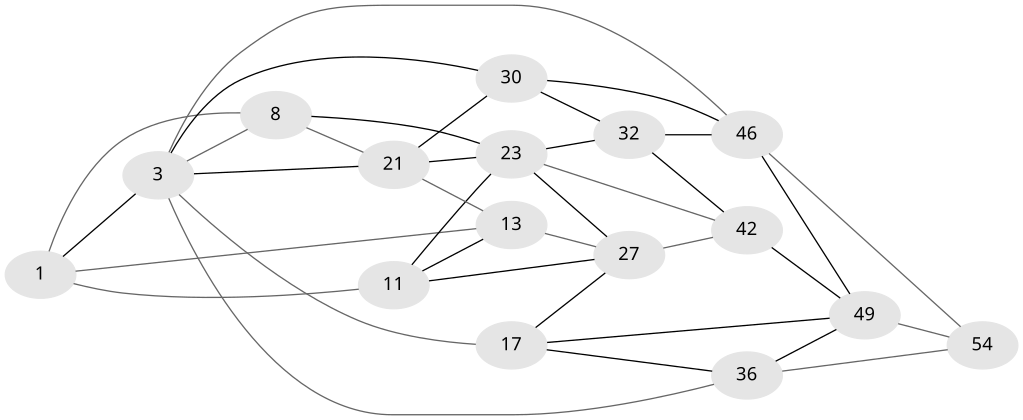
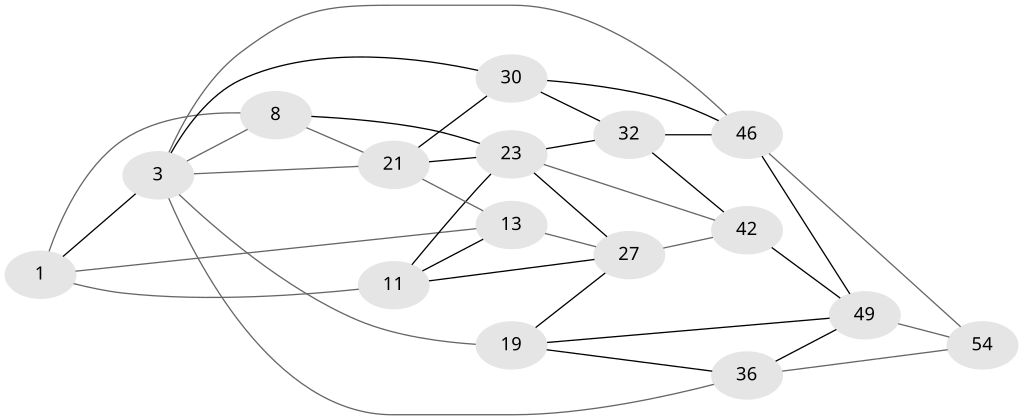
edge "21" -- "3": color black -> gray40
node "17": label "17" -> "19"
